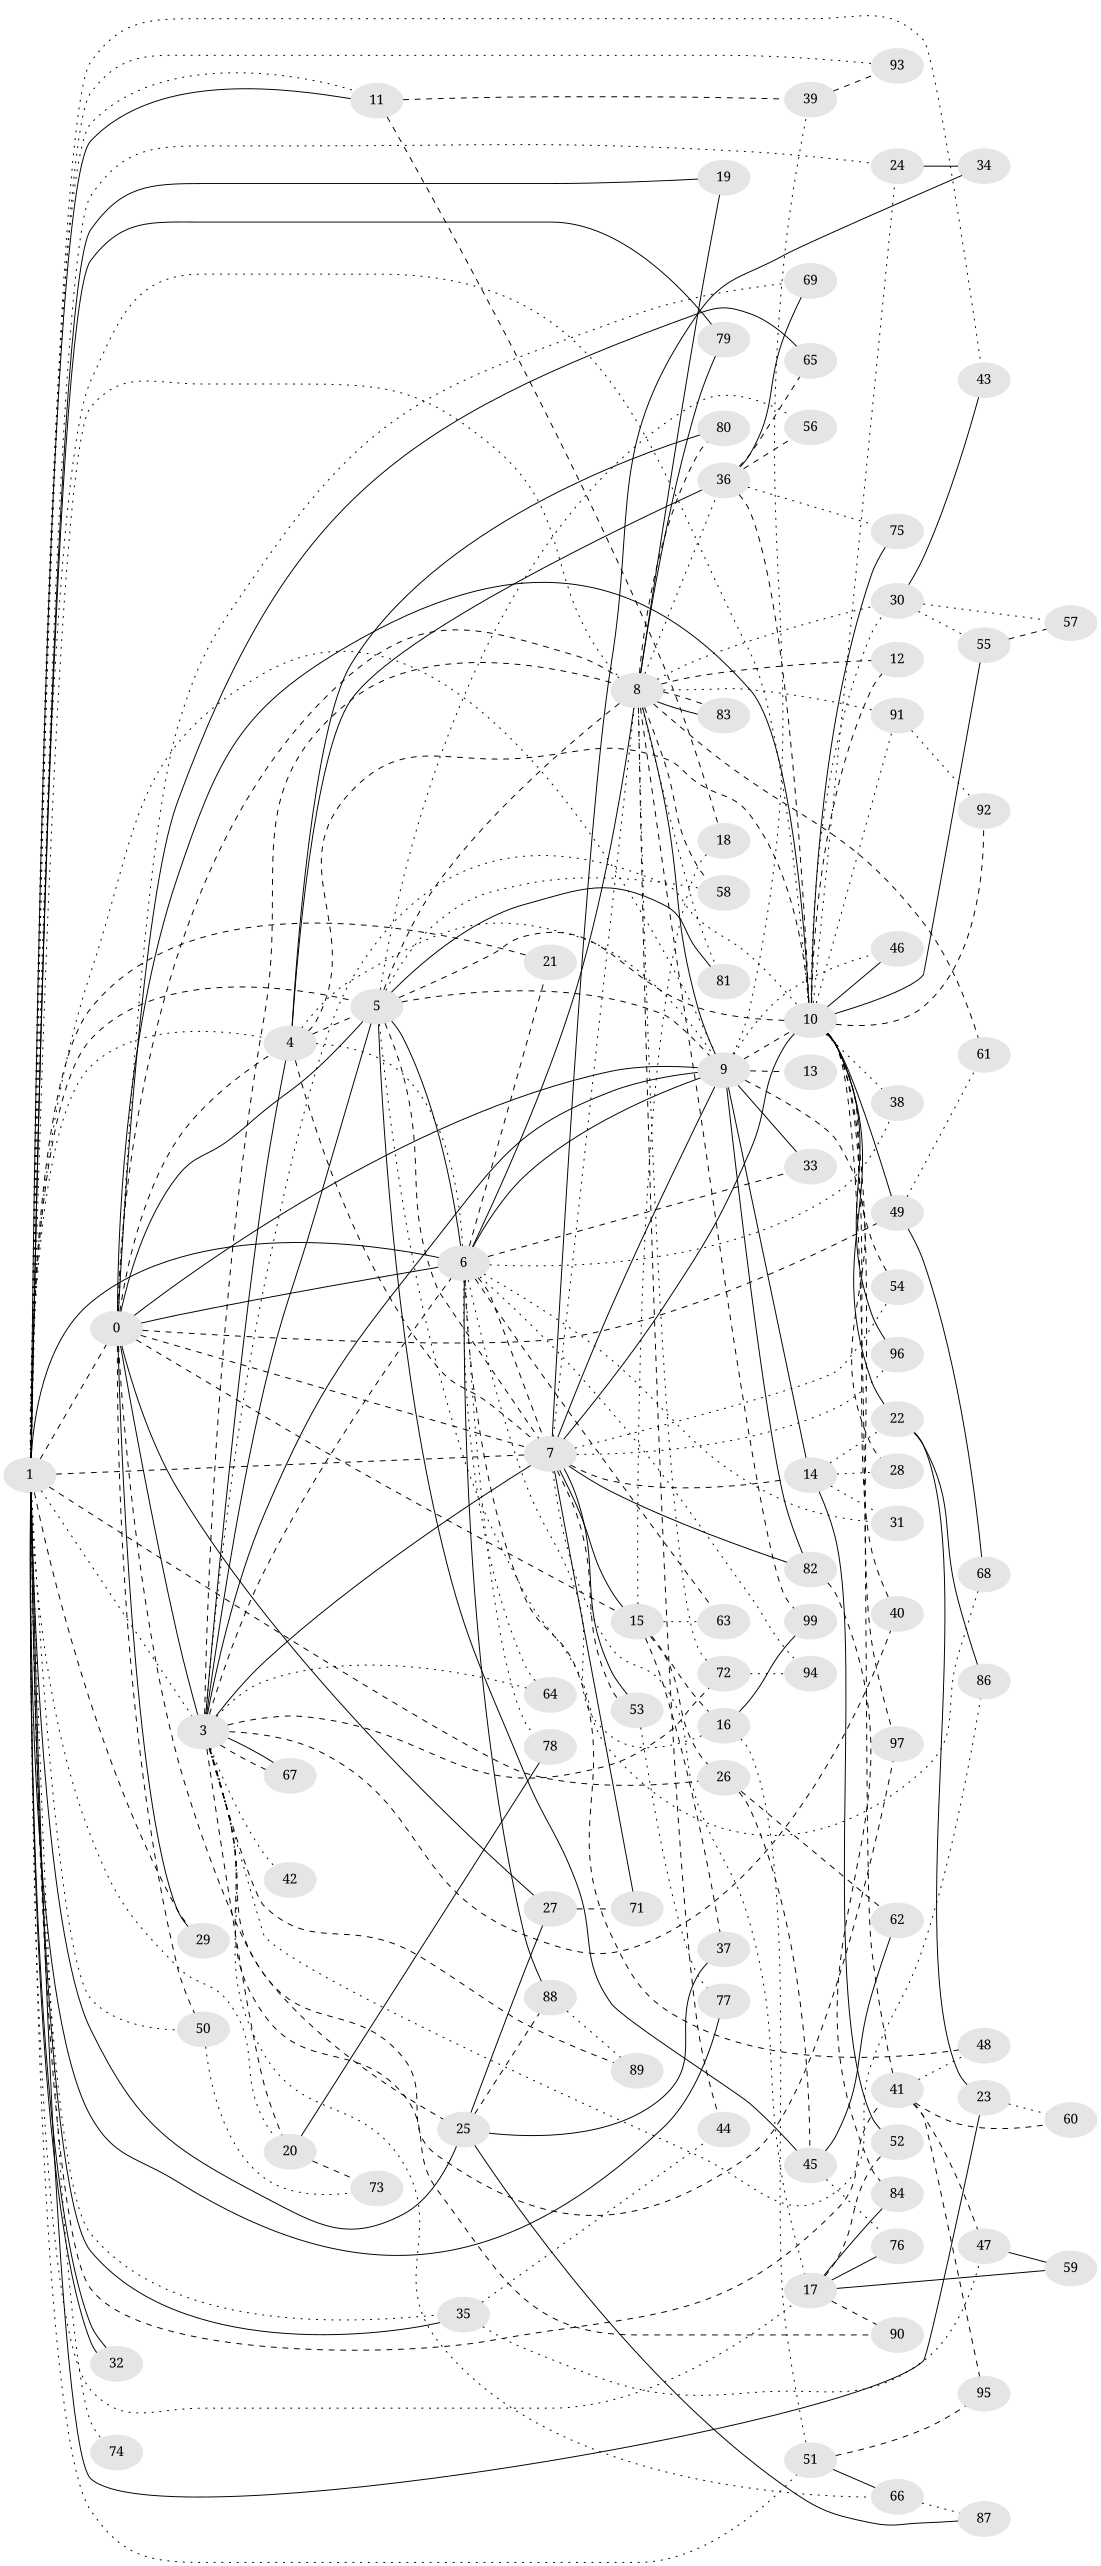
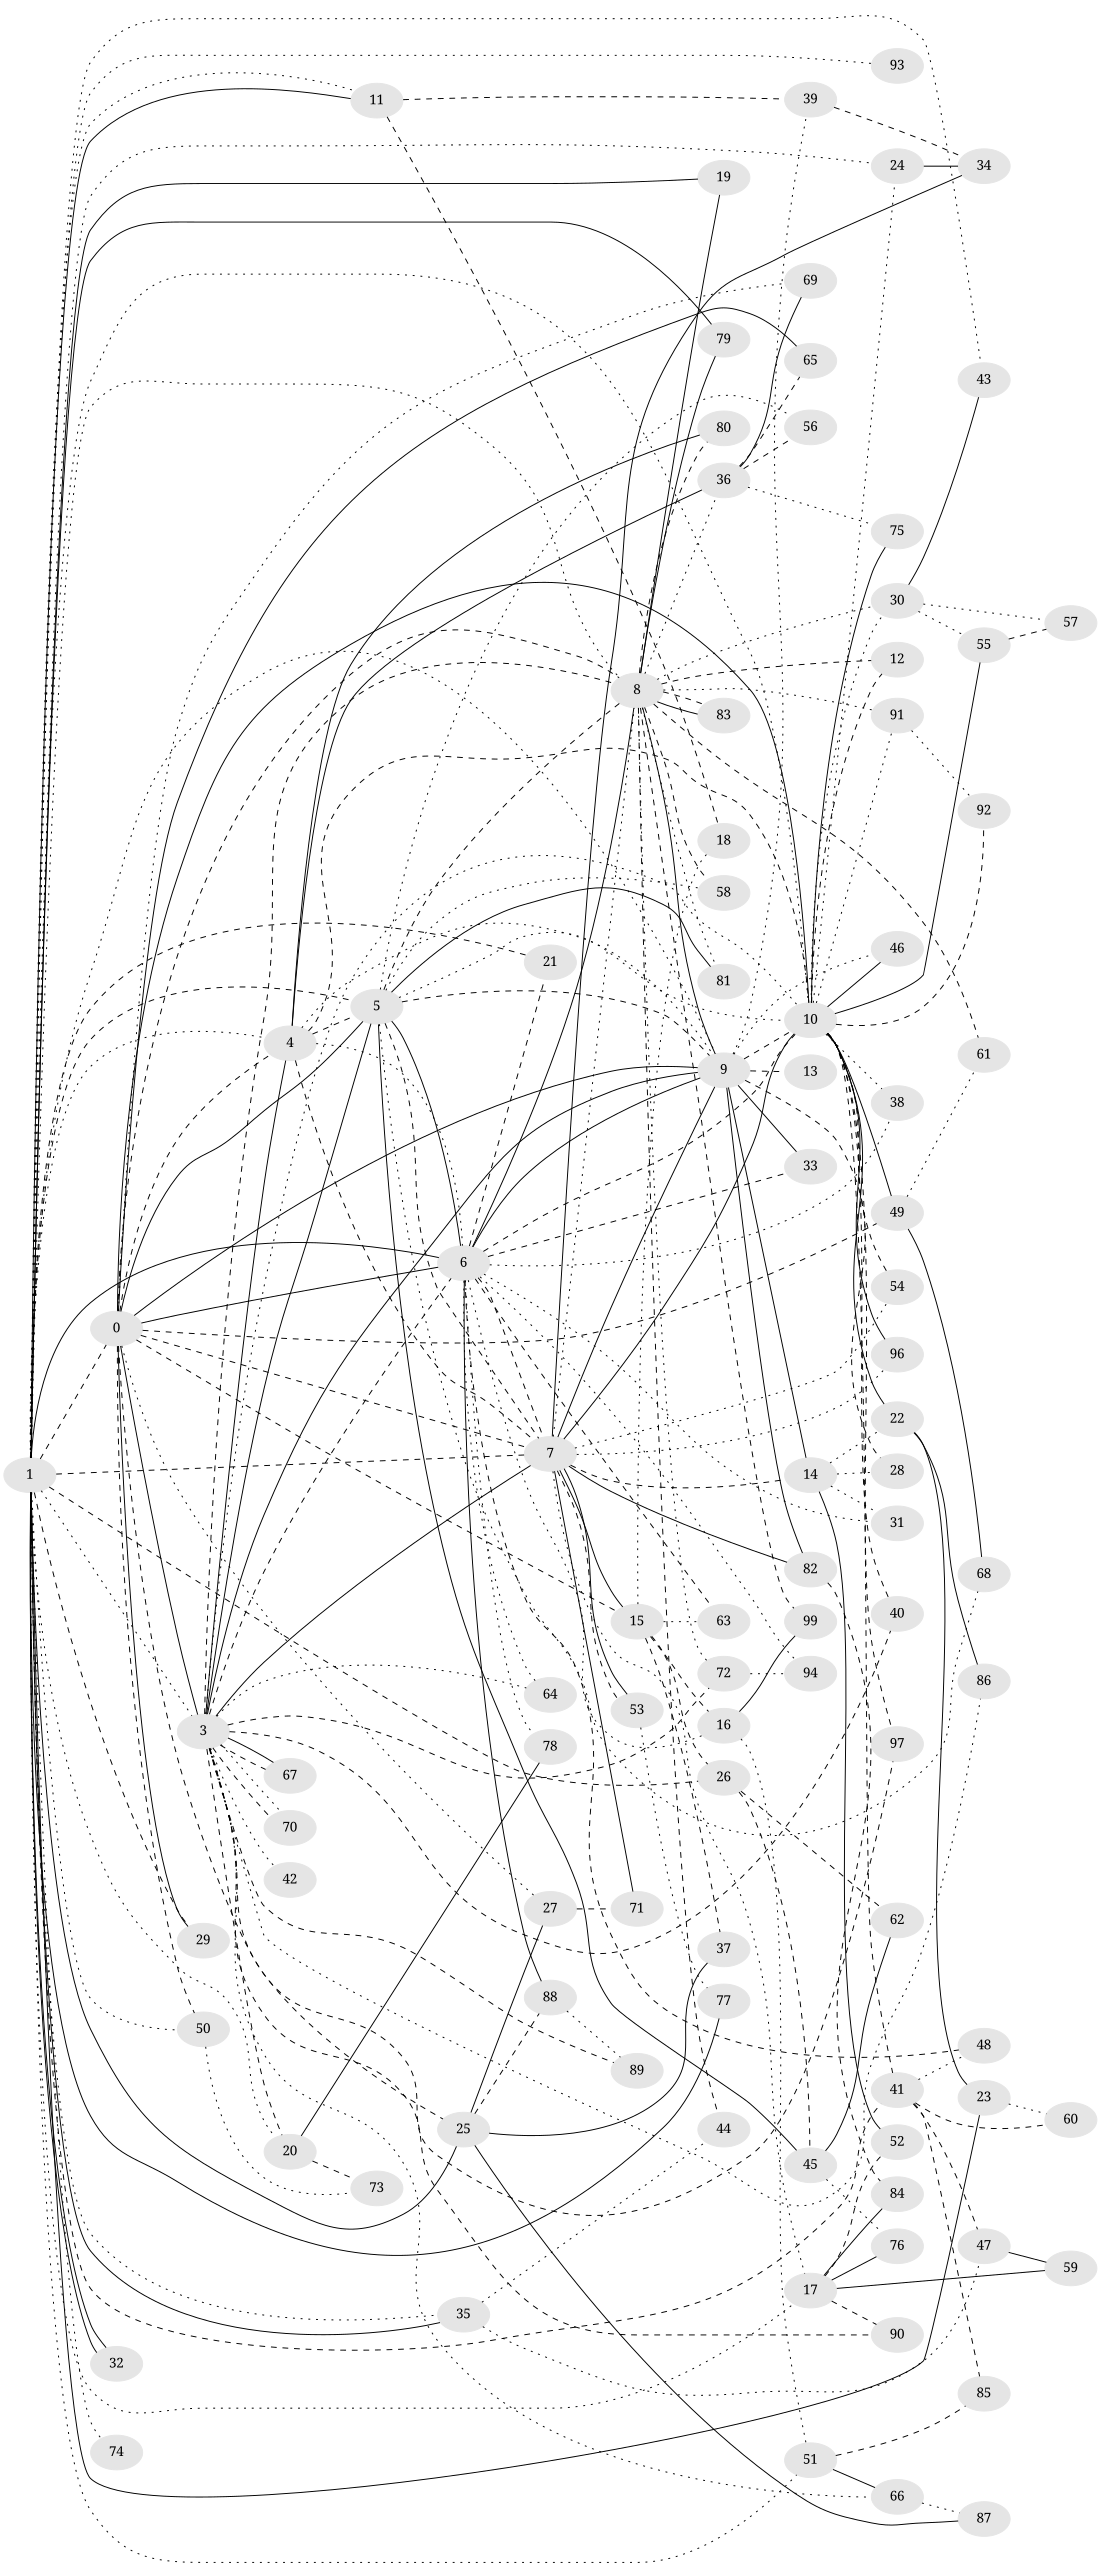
edge "93" -- "39": now "34" -- "39"
edge "36" -- "10": now "6" -- "10"
edge "5" -- "10": style dashed -> dotted
edge "0" -- "27": style solid -> dotted
node "70": added
node "95": label "95" -> "85"
